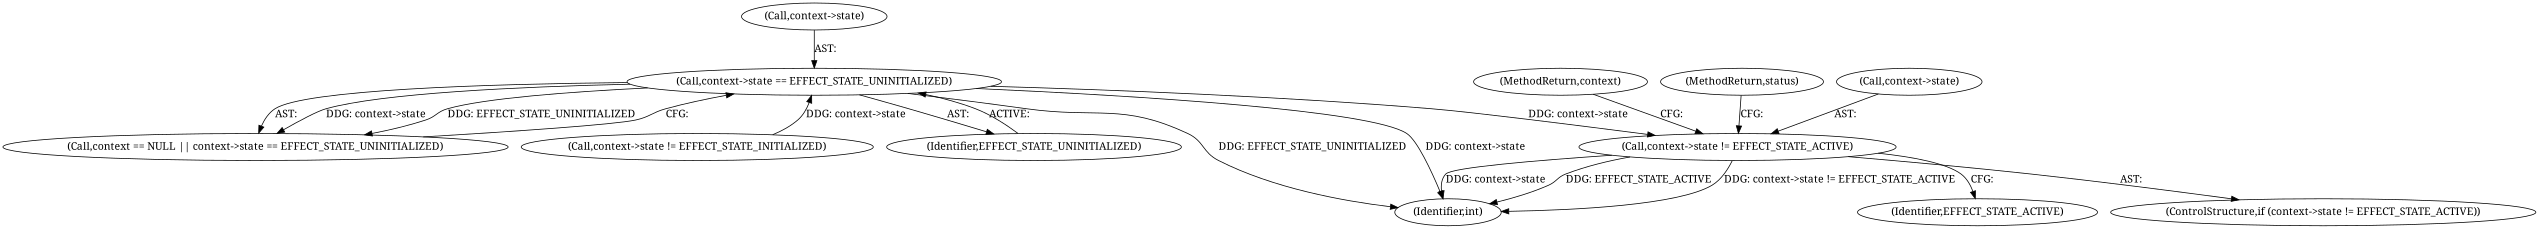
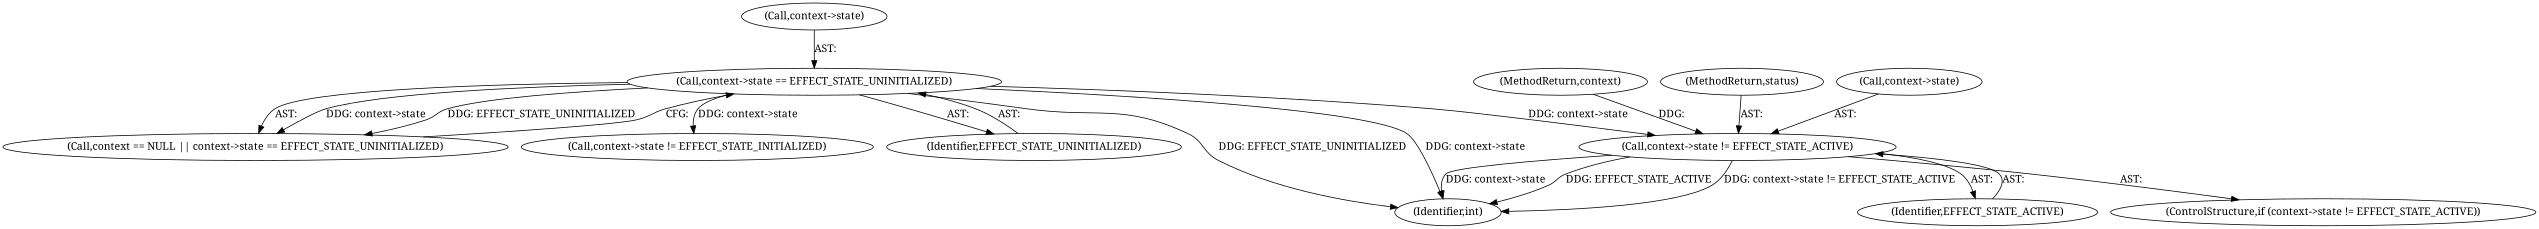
edge "(Identifier,EFFECT_STATE_UNINITIALIZED)" -> "(Call,context->state == EFFECT_STATE_UNINITIALIZED)": label "ACTIVE: " -> "AST: "
edge "(MethodReturn,context)" -> "(Call,context->state != EFFECT_STATE_ACTIVE)": label "CFG: " -> "DDG: "
edge "(MethodReturn,status)" -> "(Call,context->state != EFFECT_STATE_ACTIVE)": label "CFG: " -> "AST: "
edge "(Call,context->state != EFFECT_STATE_INITIALIZED)" -> "(Call,context->state == EFFECT_STATE_UNINITIALIZED)": reversed
edge "(Identifier,EFFECT_STATE_ACTIVE)" -> "(Call,context->state != EFFECT_STATE_ACTIVE)": added, label "AST:"
edge "(Call,context->state != EFFECT_STATE_ACTIVE)" -> "(Identifier,EFFECT_STATE_ACTIVE)": label "CFG: " -> "AST: "
